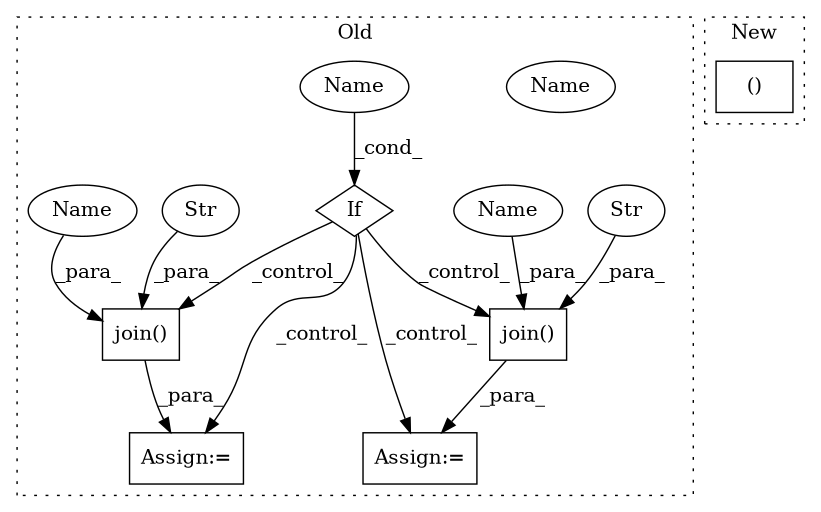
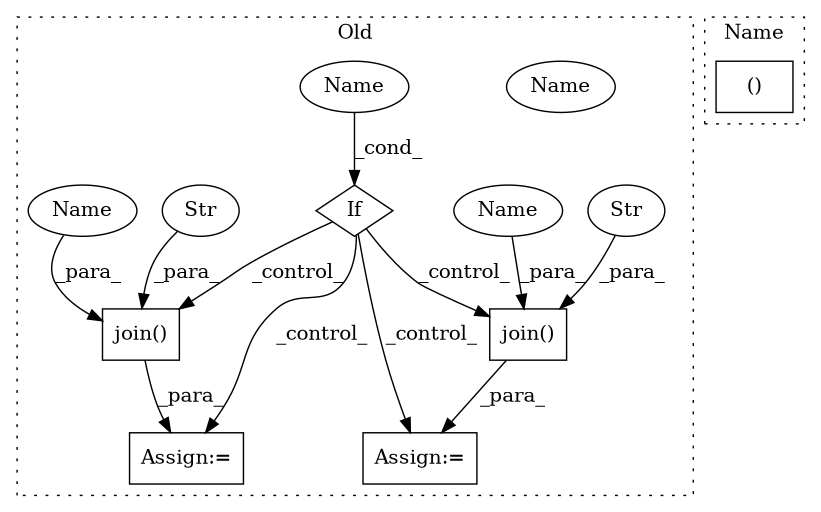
cluster "New": label "New" -> "Name"
